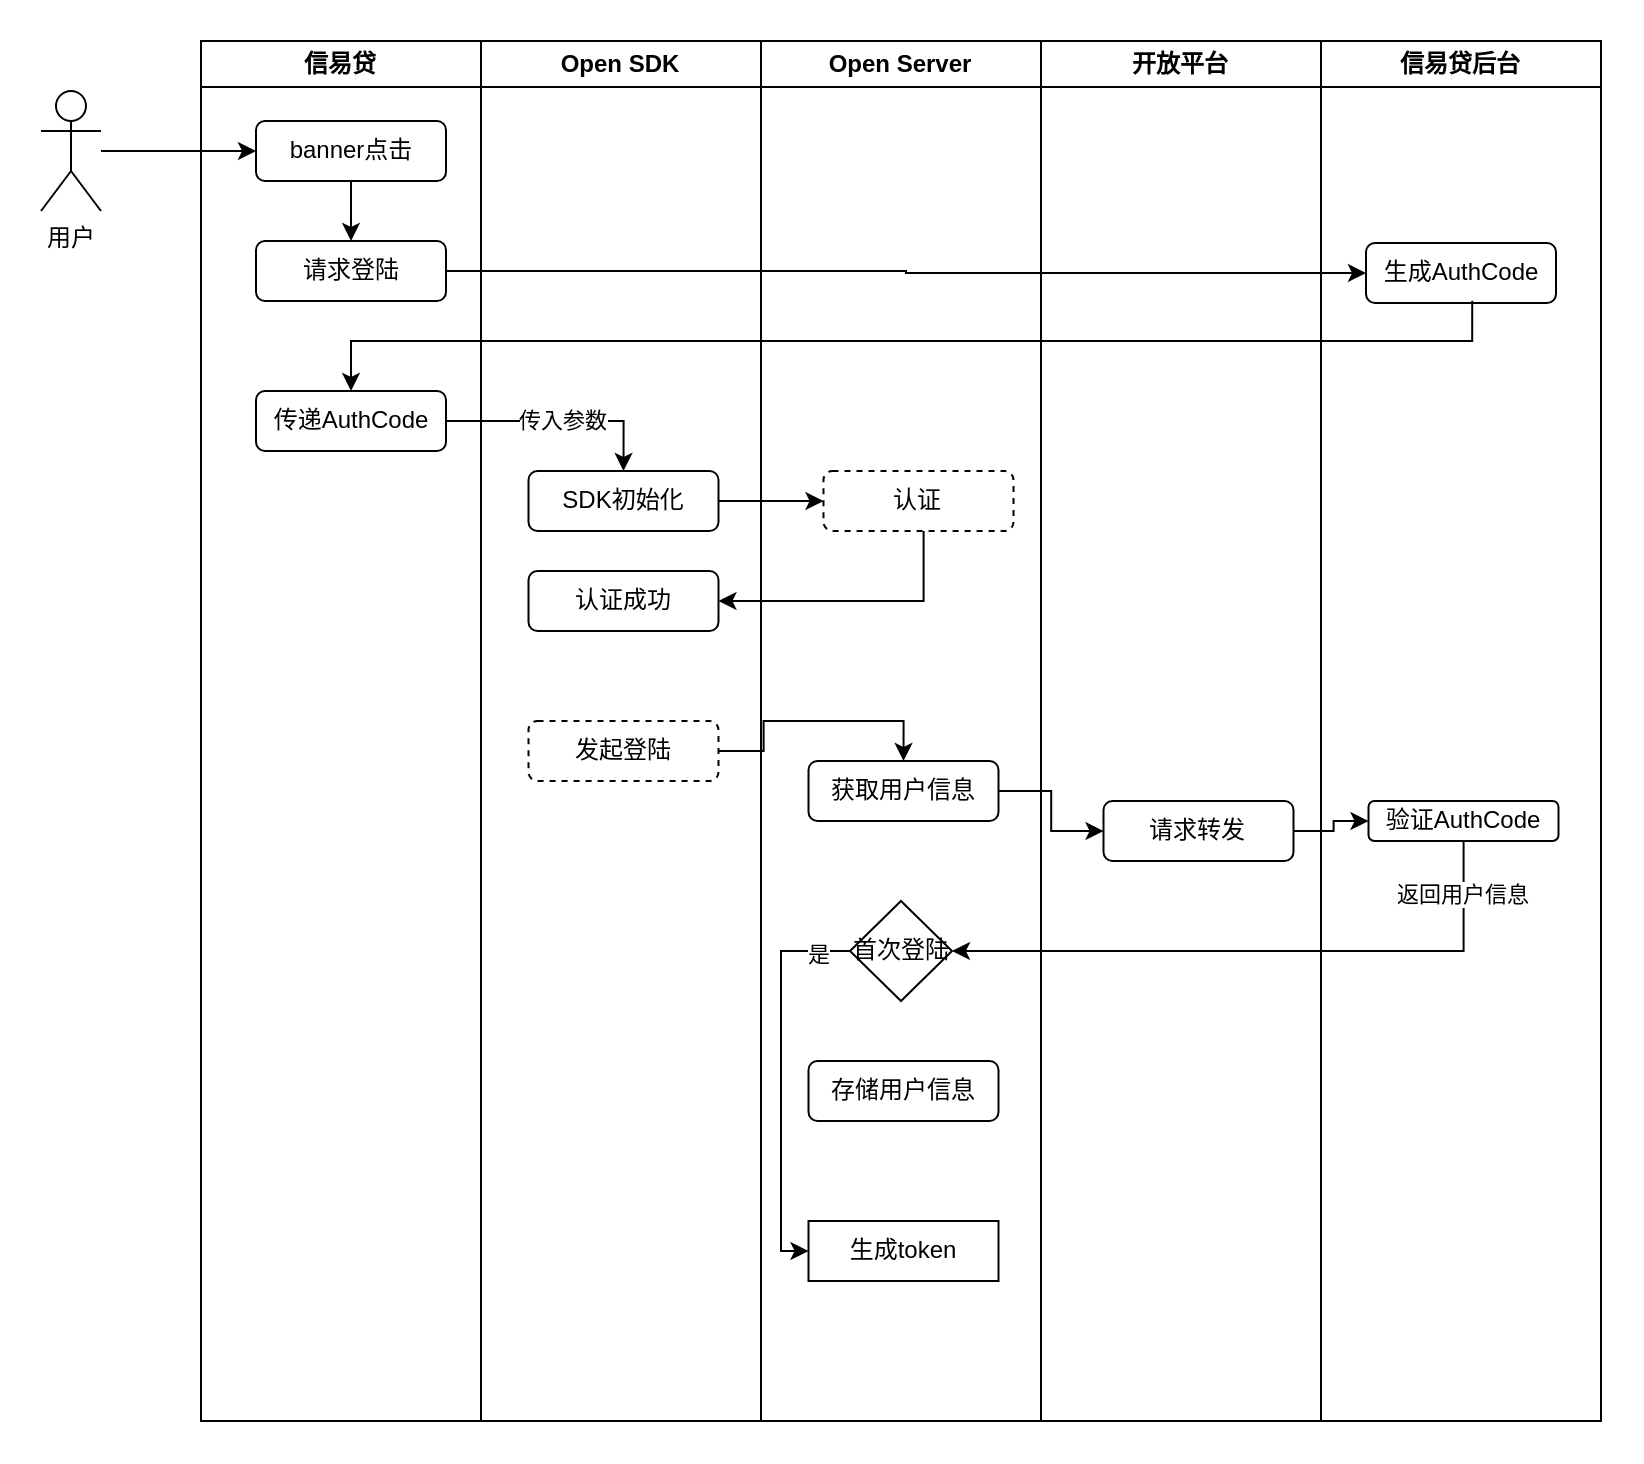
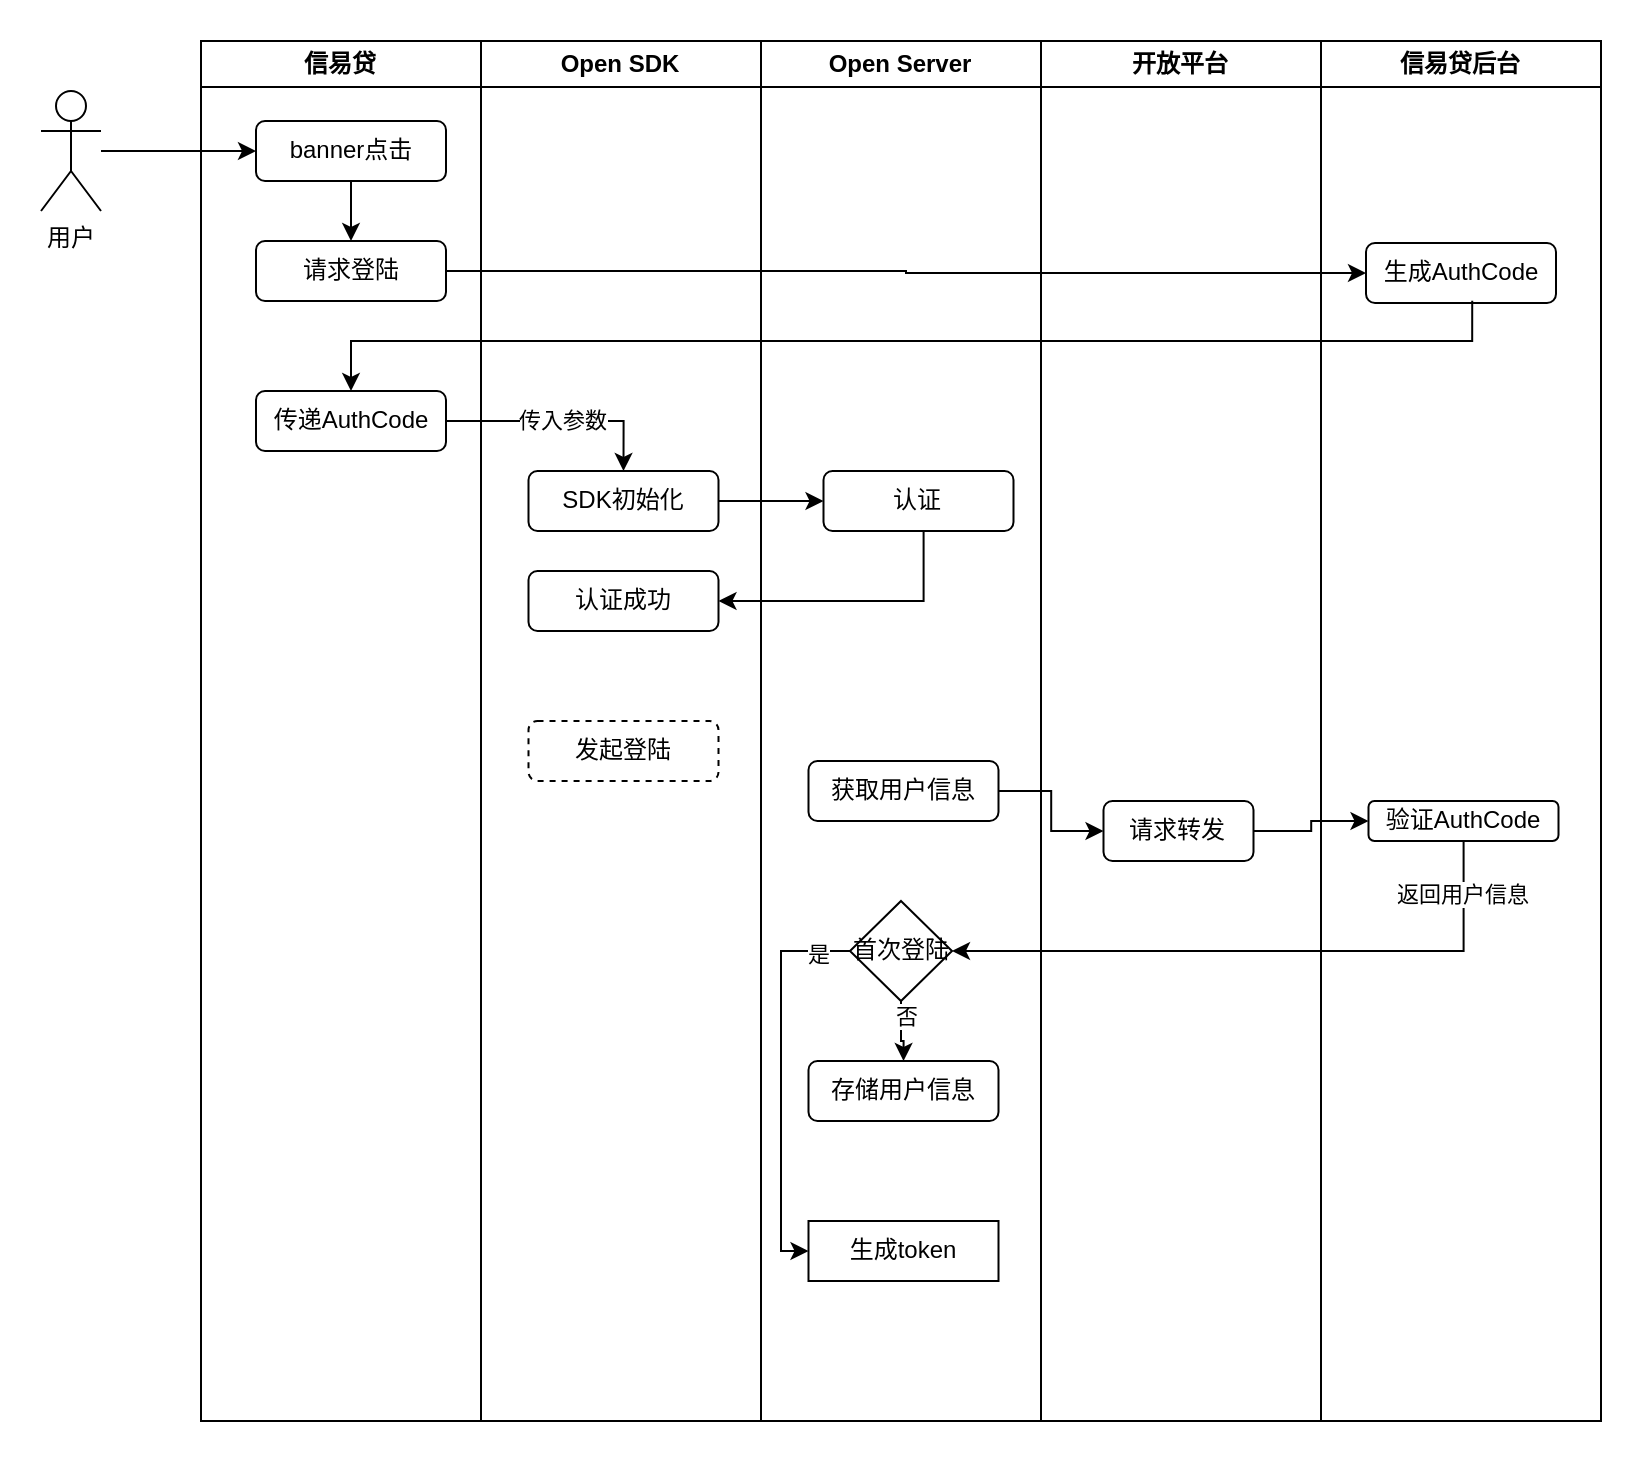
node "认证": style dashed -> solid
edge "发起登陆" -> "获取用户信息": removed
node "请求转发": size 190x60 -> 150x60
edge "首次登陆" -> "存储用户信息": added, label "否"
